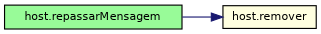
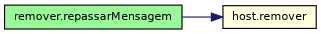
node "host.repassarMensagem": label "host.repassarMensagem" -> "remover.repassarMensagem"
